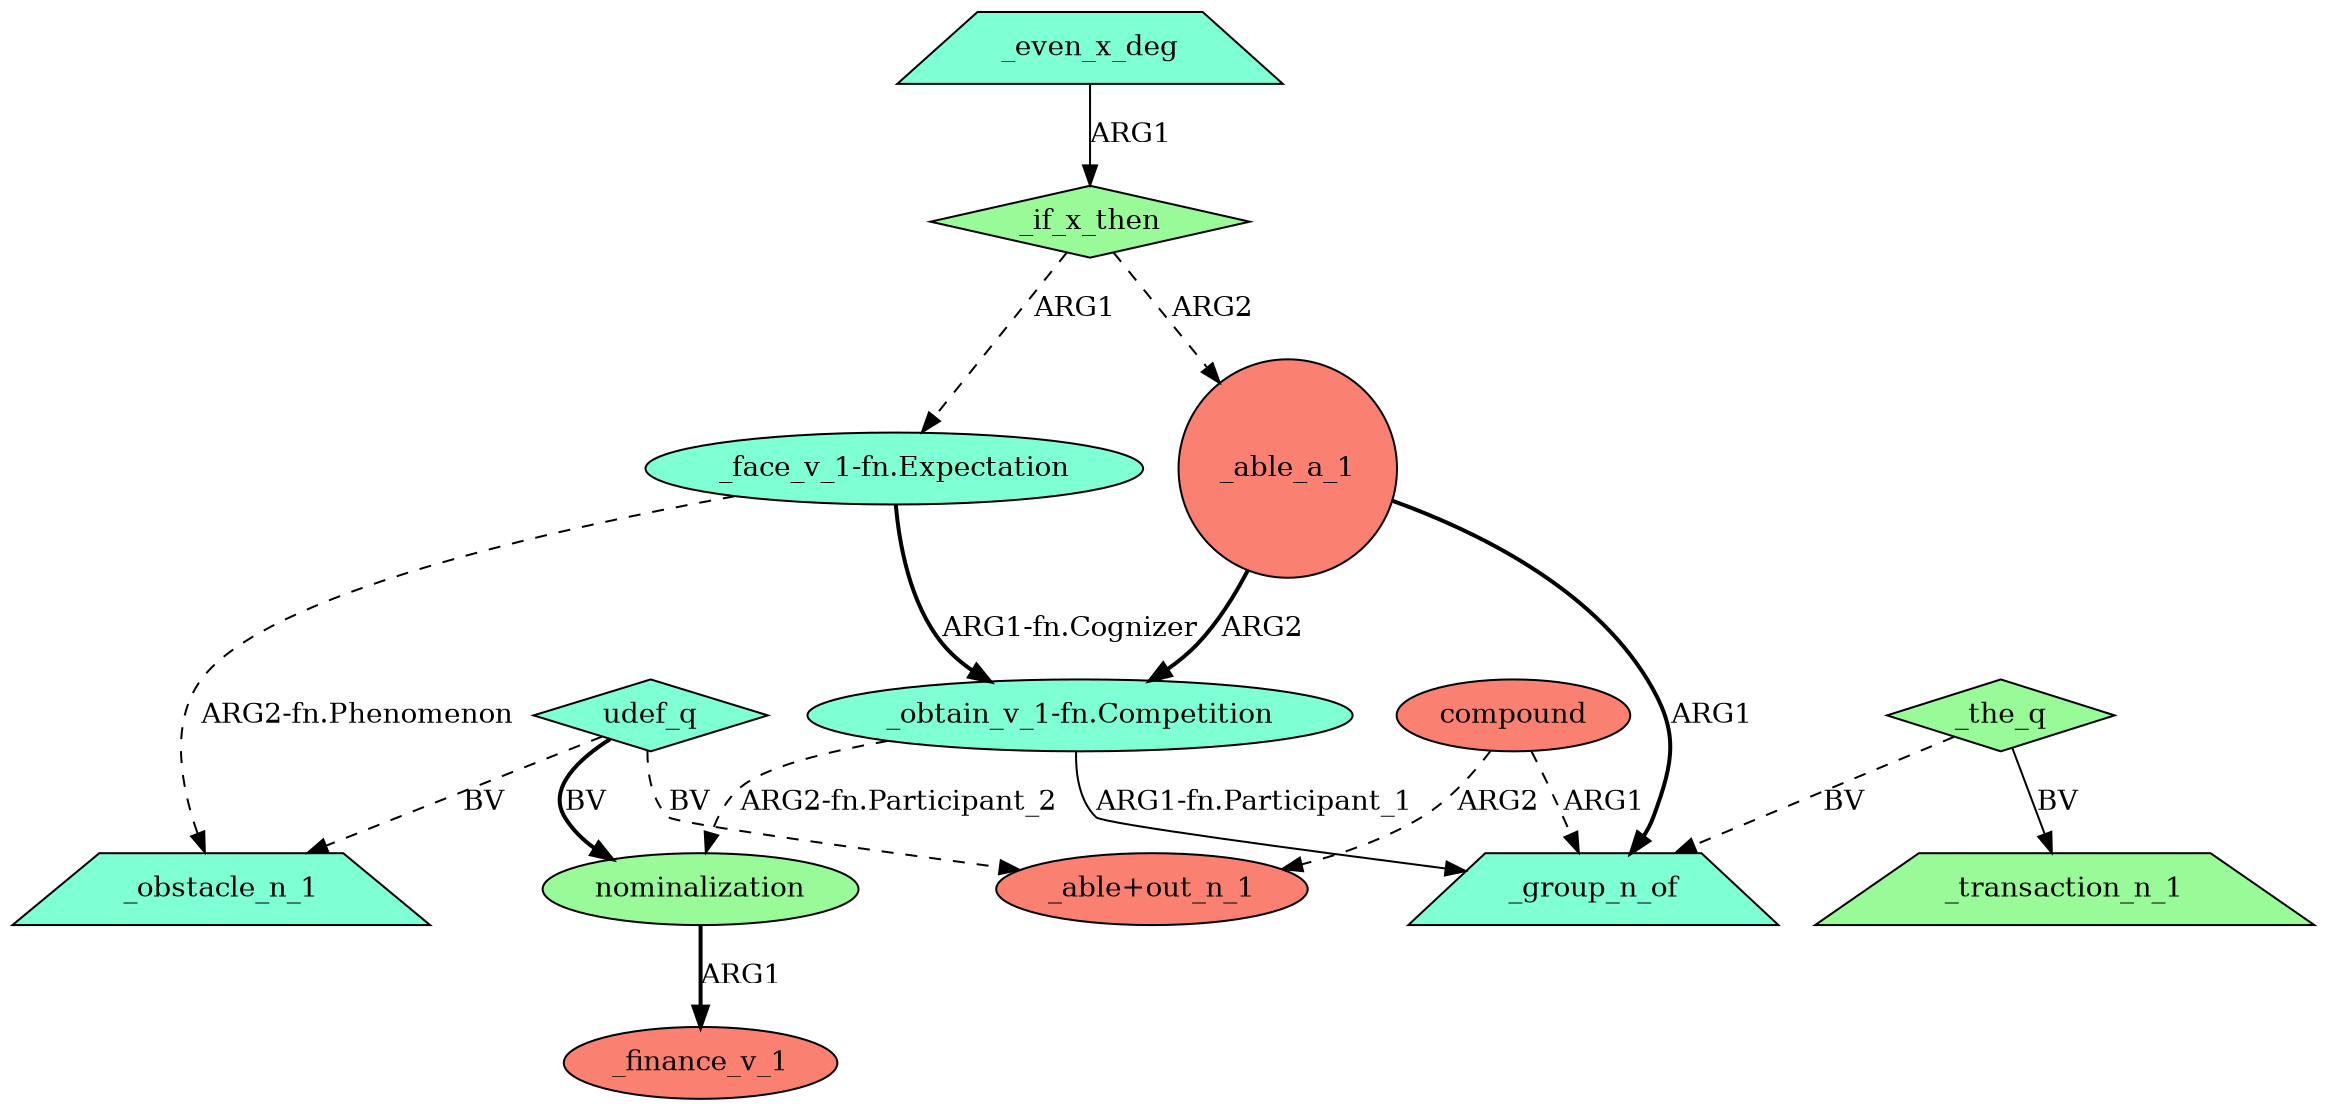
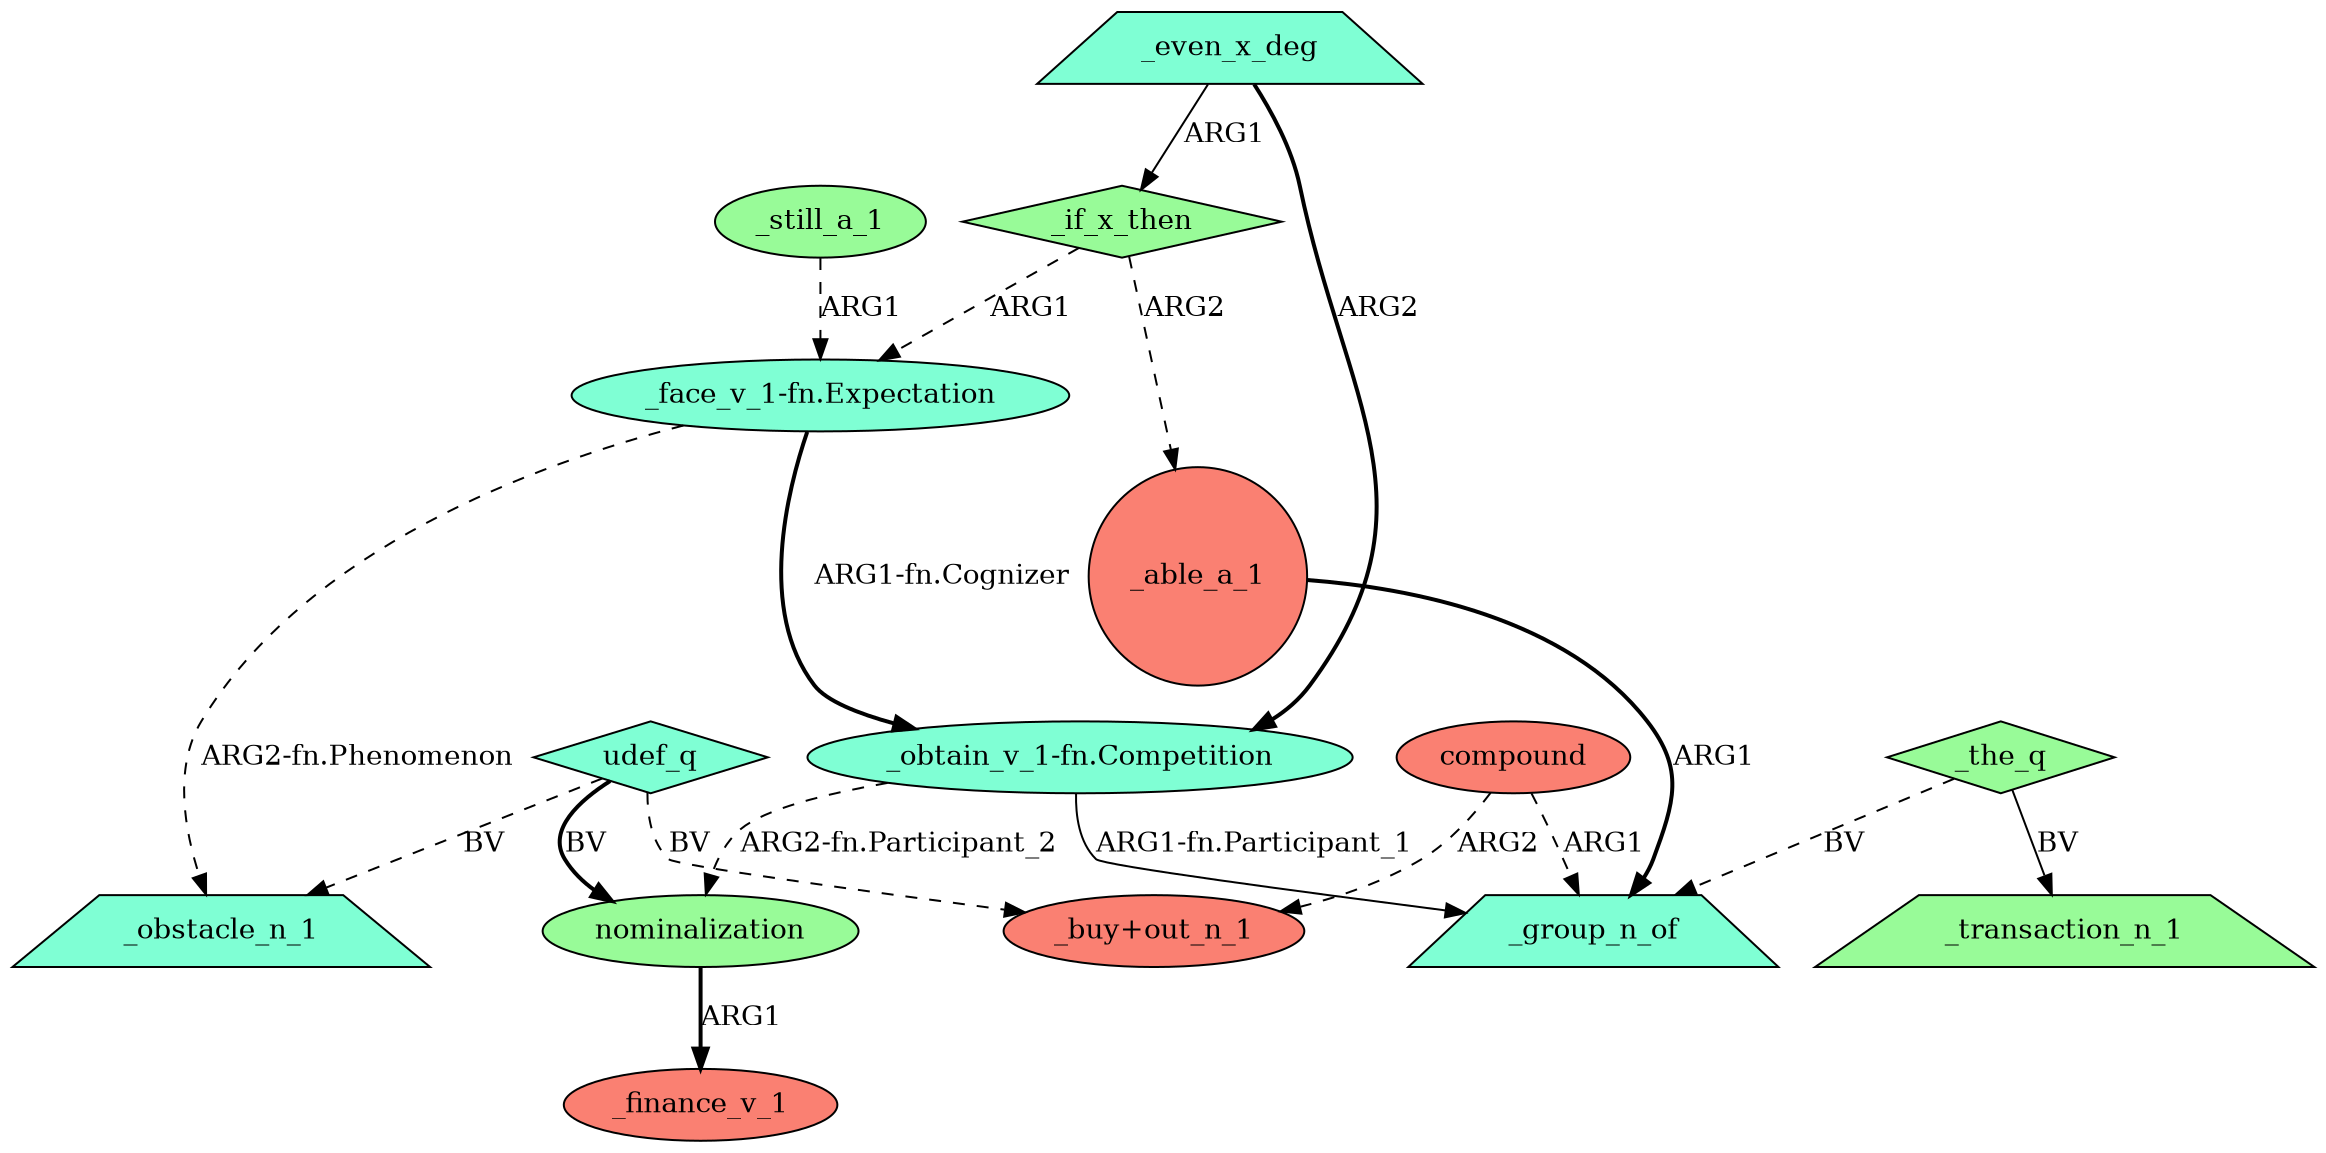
node "_still_a_1": added
edge "_able_a_1" -> "_obtain_v_1-fn.Competition": now "_even_x_deg" -> "_obtain_v_1-fn.Competition"
node "_able+out_n_1": label "_able+out_n_1" -> "_buy+out_n_1"
